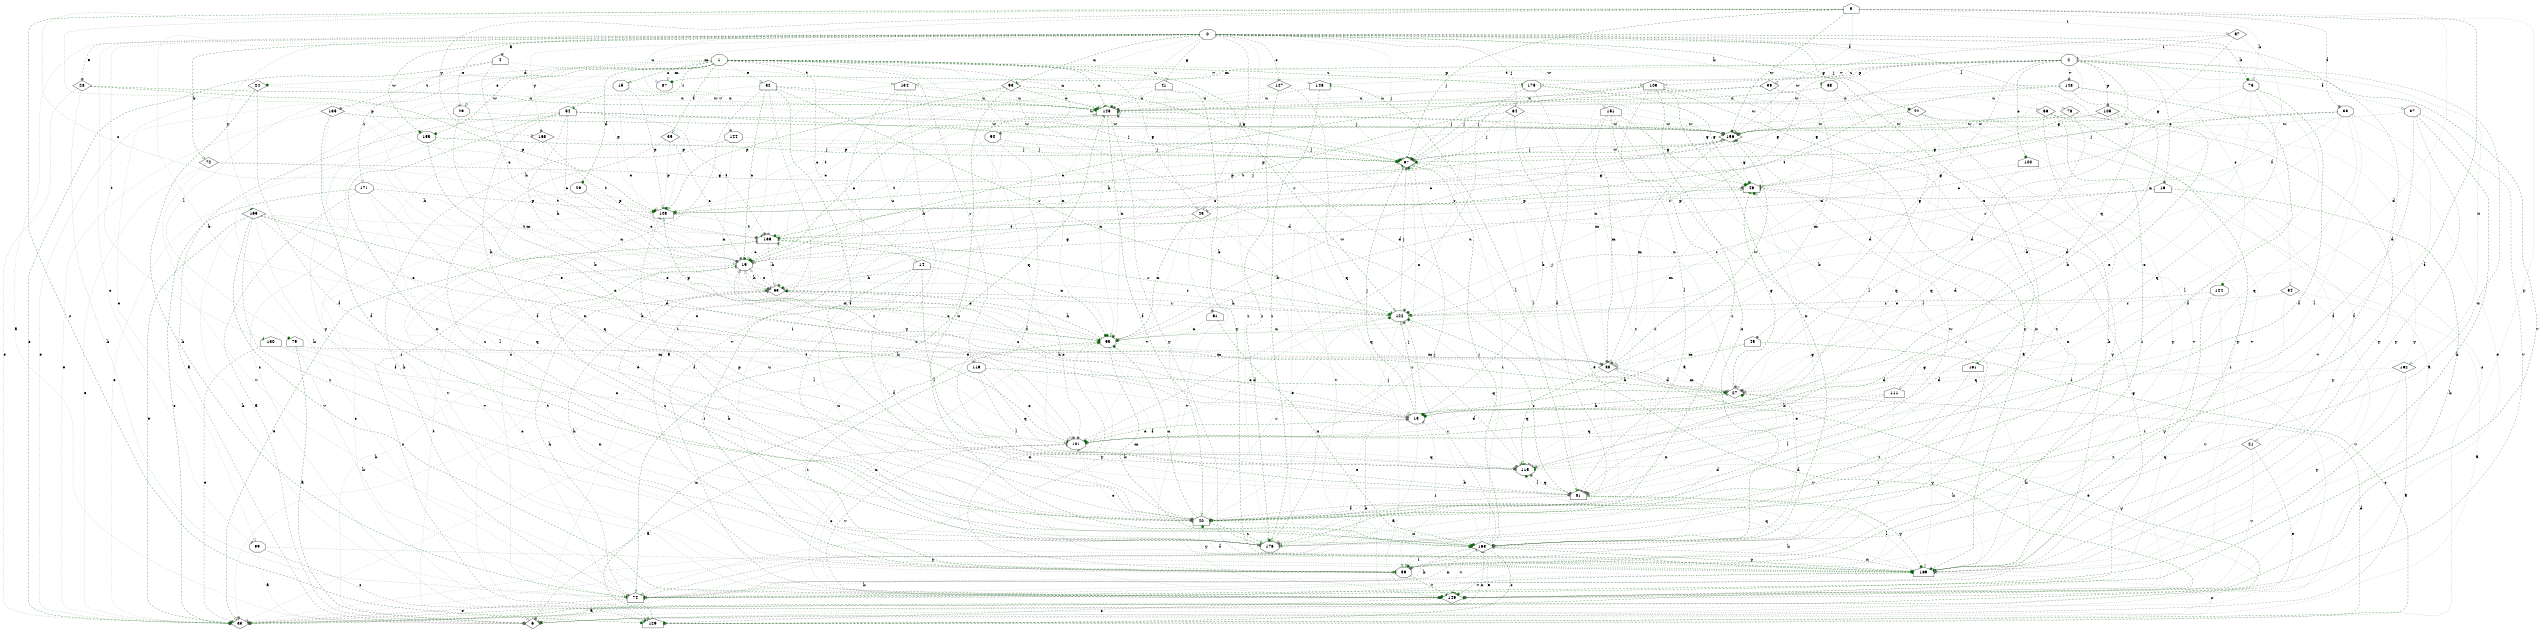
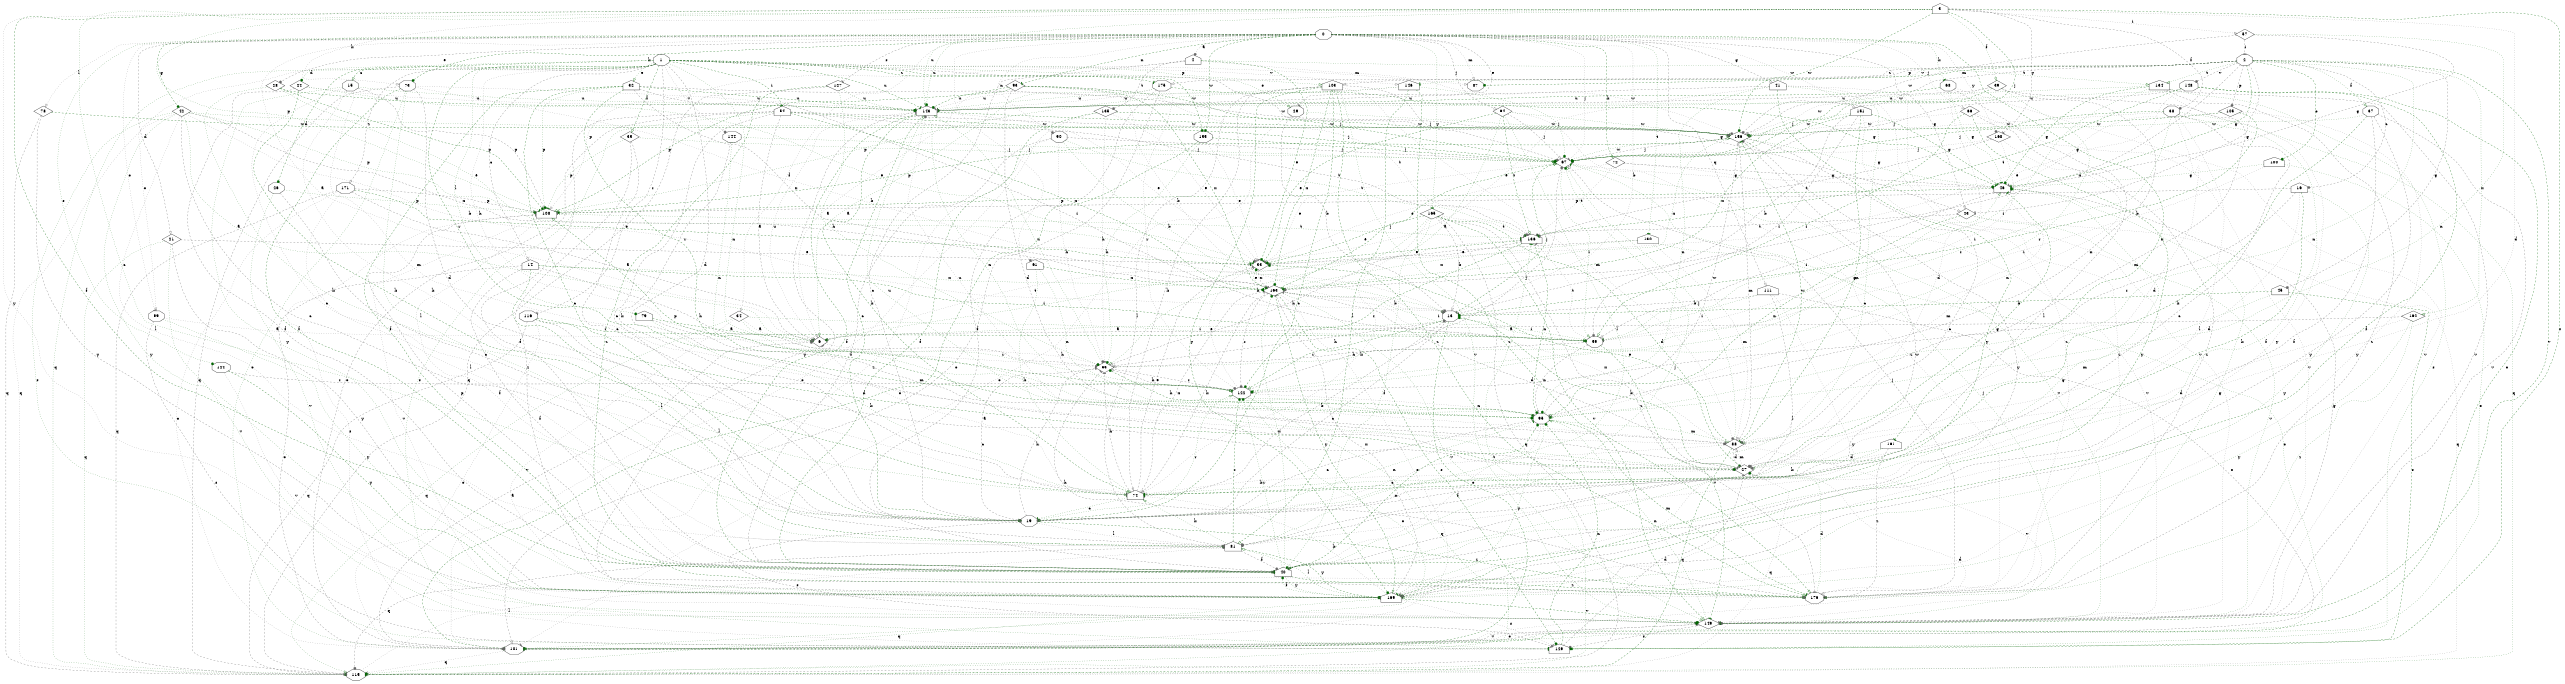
edge "134" -> "46": style dotted -> dashed
edge "136" -> "19": removed, label "c"
